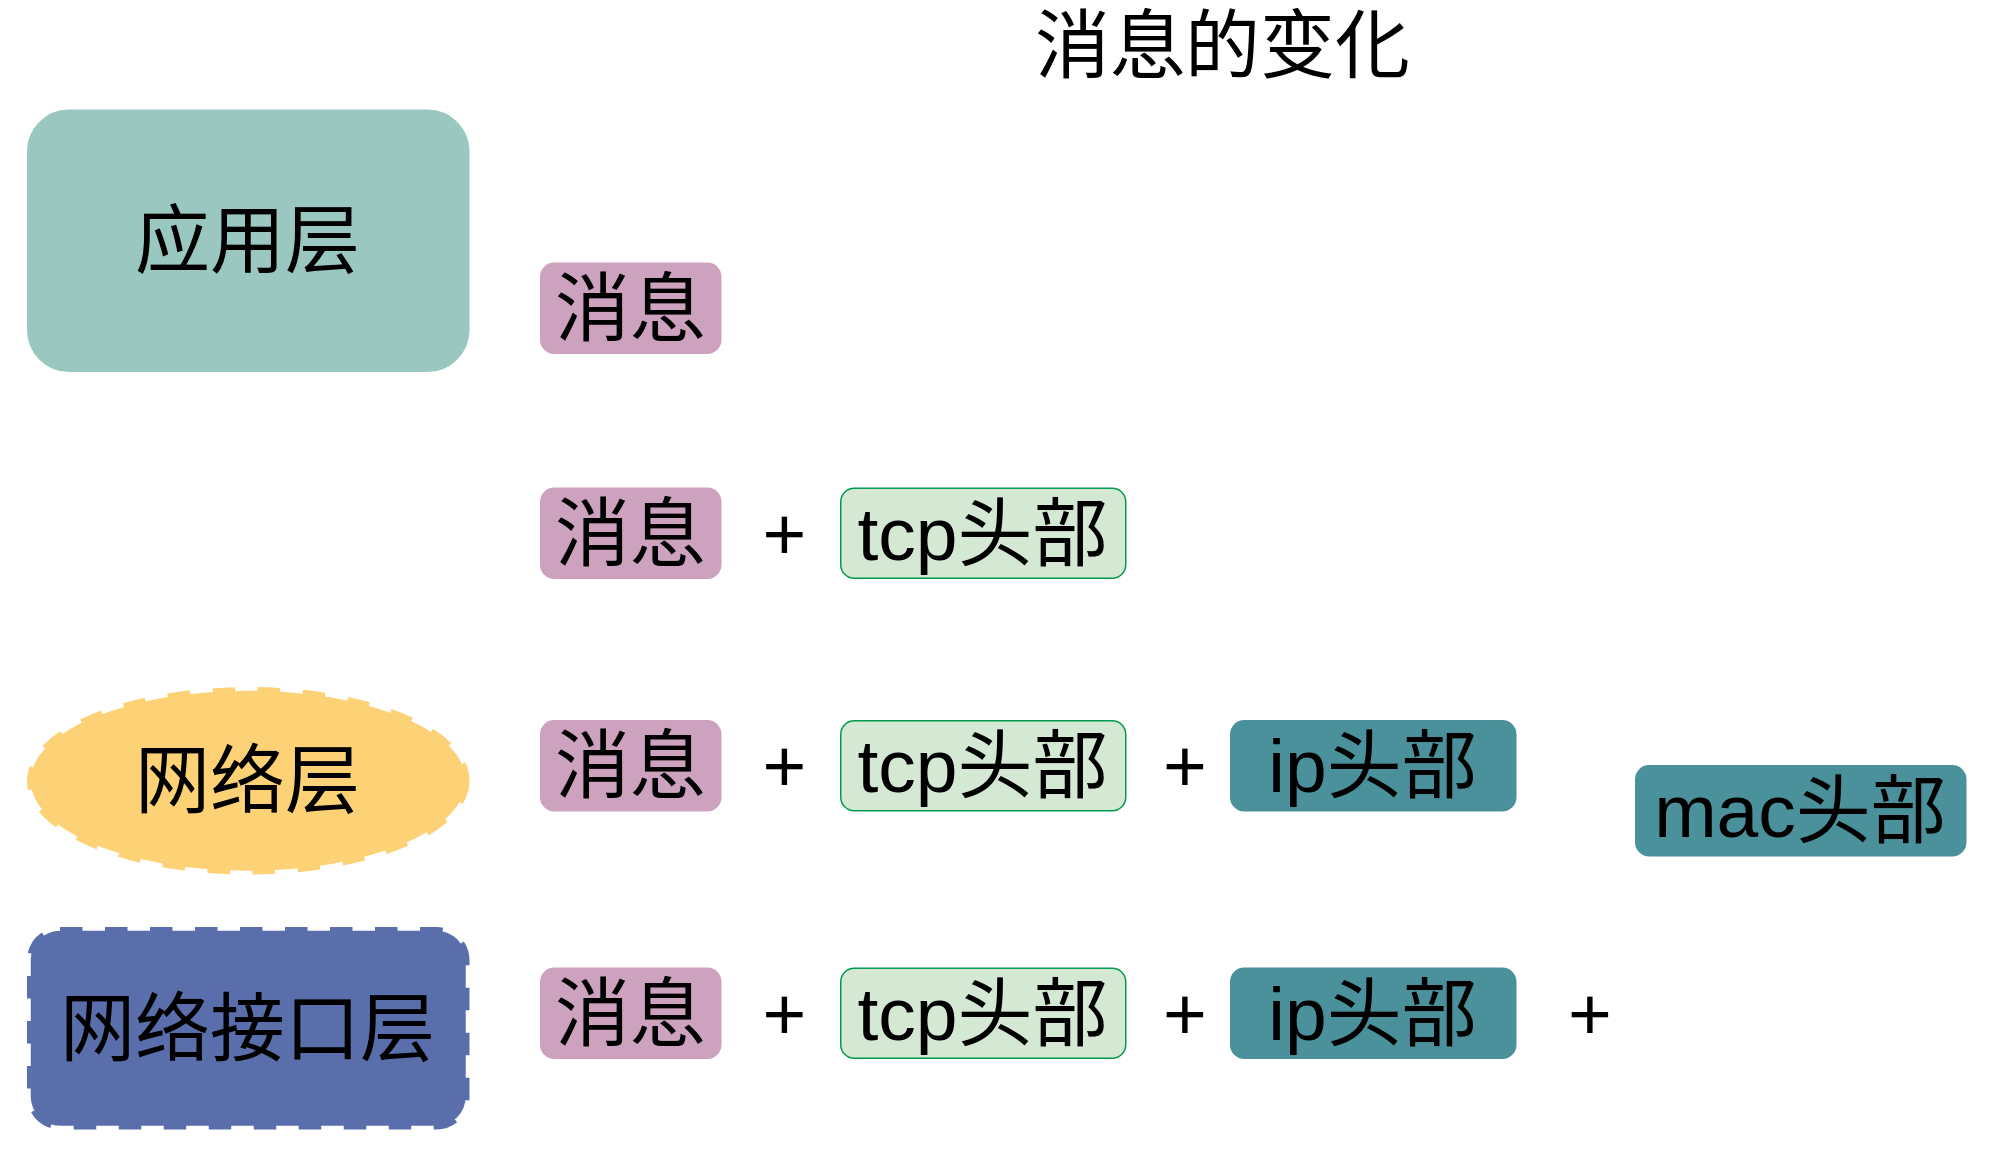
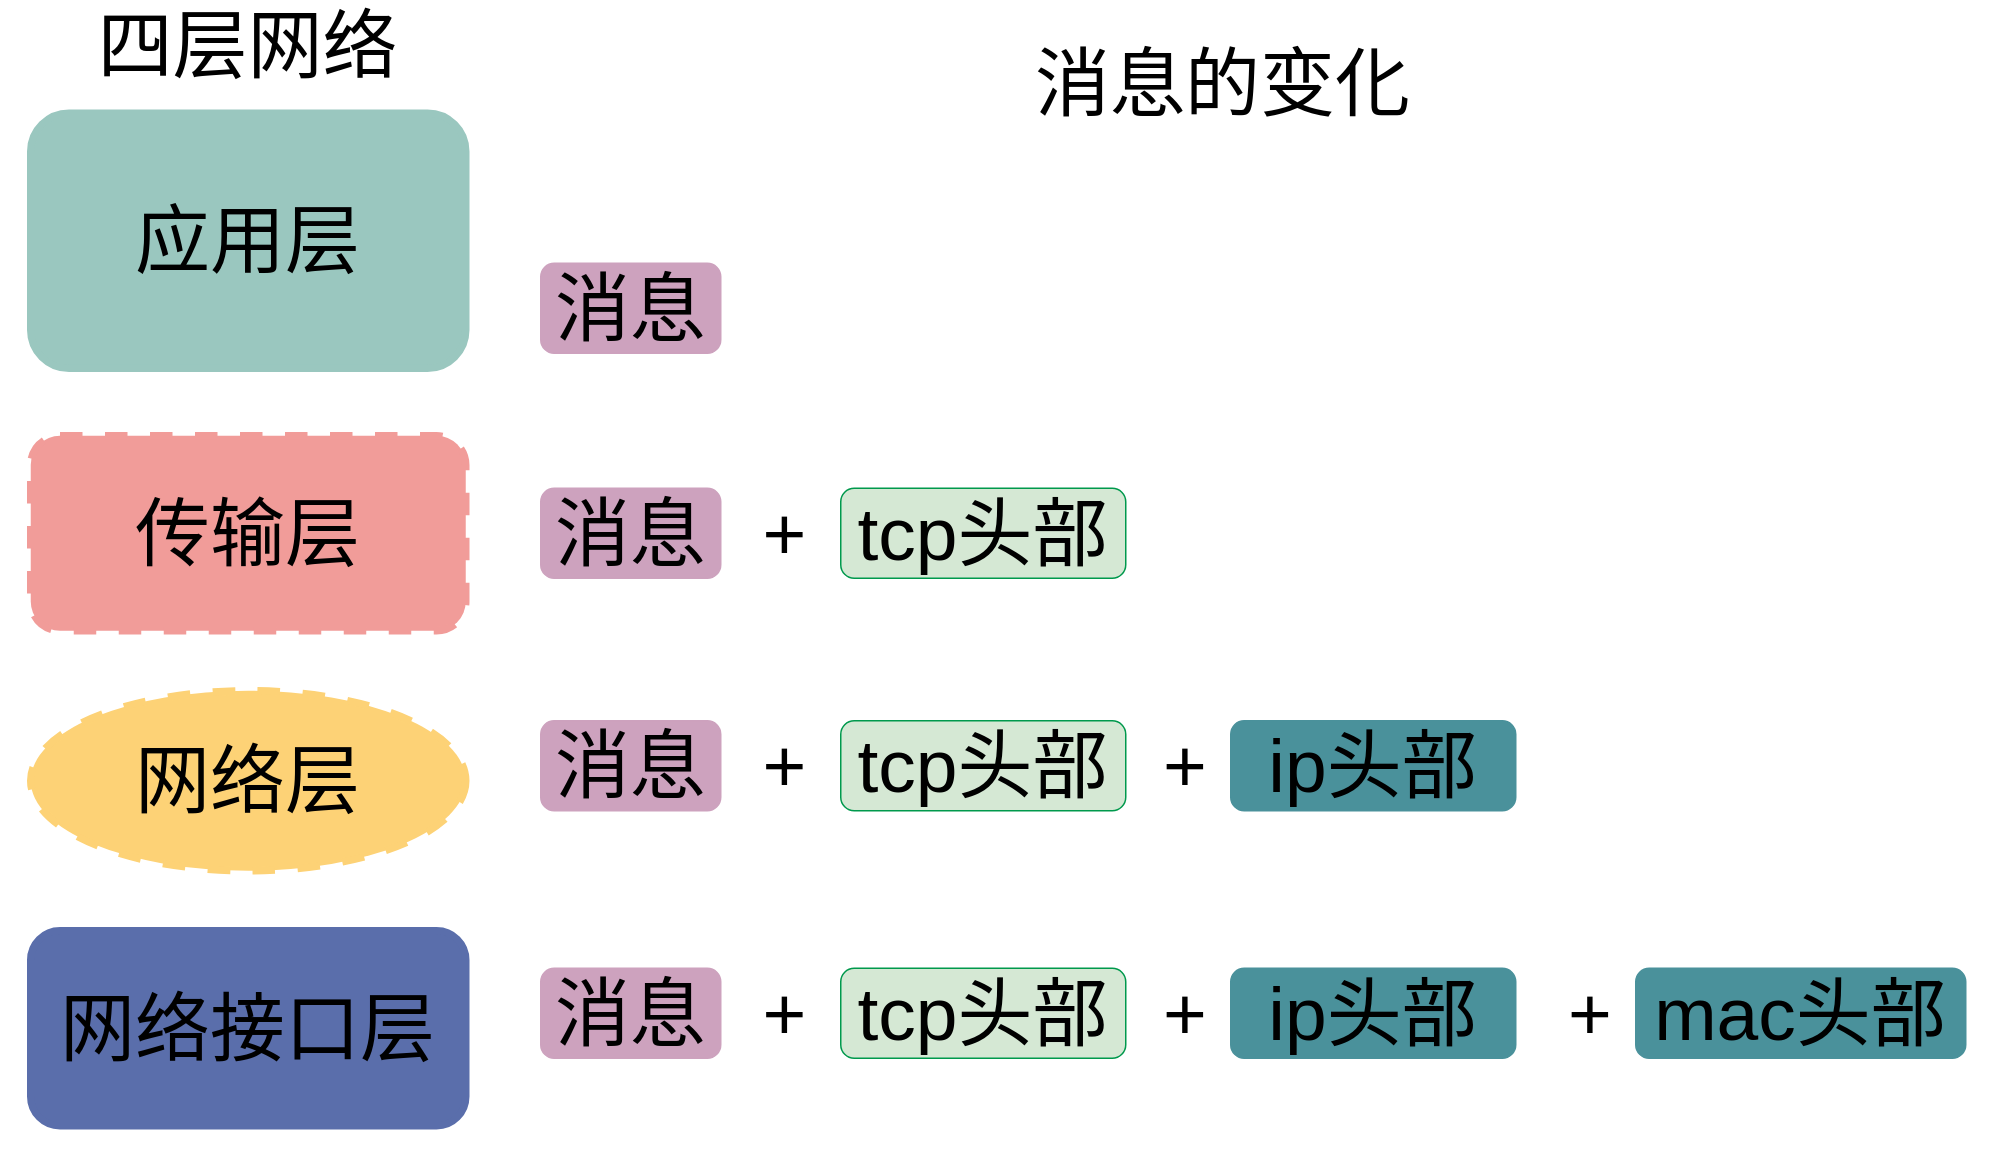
node "四层网络": added
node "消息的变化": moved (1223, 46) -> (1223, 83)
node "传输层": added
node "mac头部": moved (1801, 811) -> (1801, 1013)
node "网络接口层": style dashed -> solid
